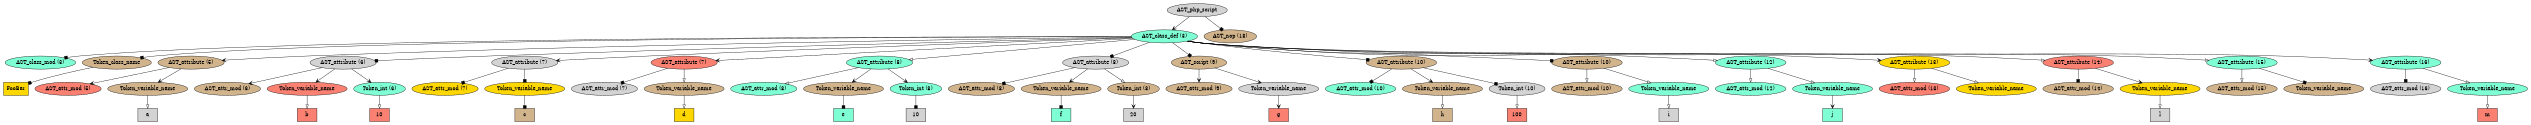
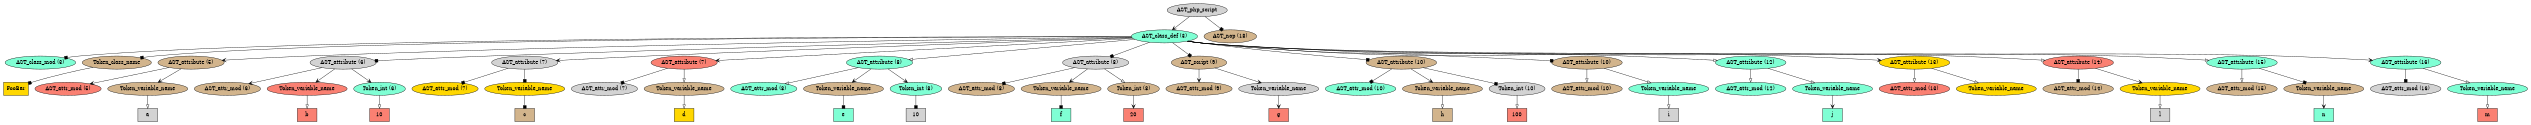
node "20": fillcolor lightgrey -> salmon
node "n": added
